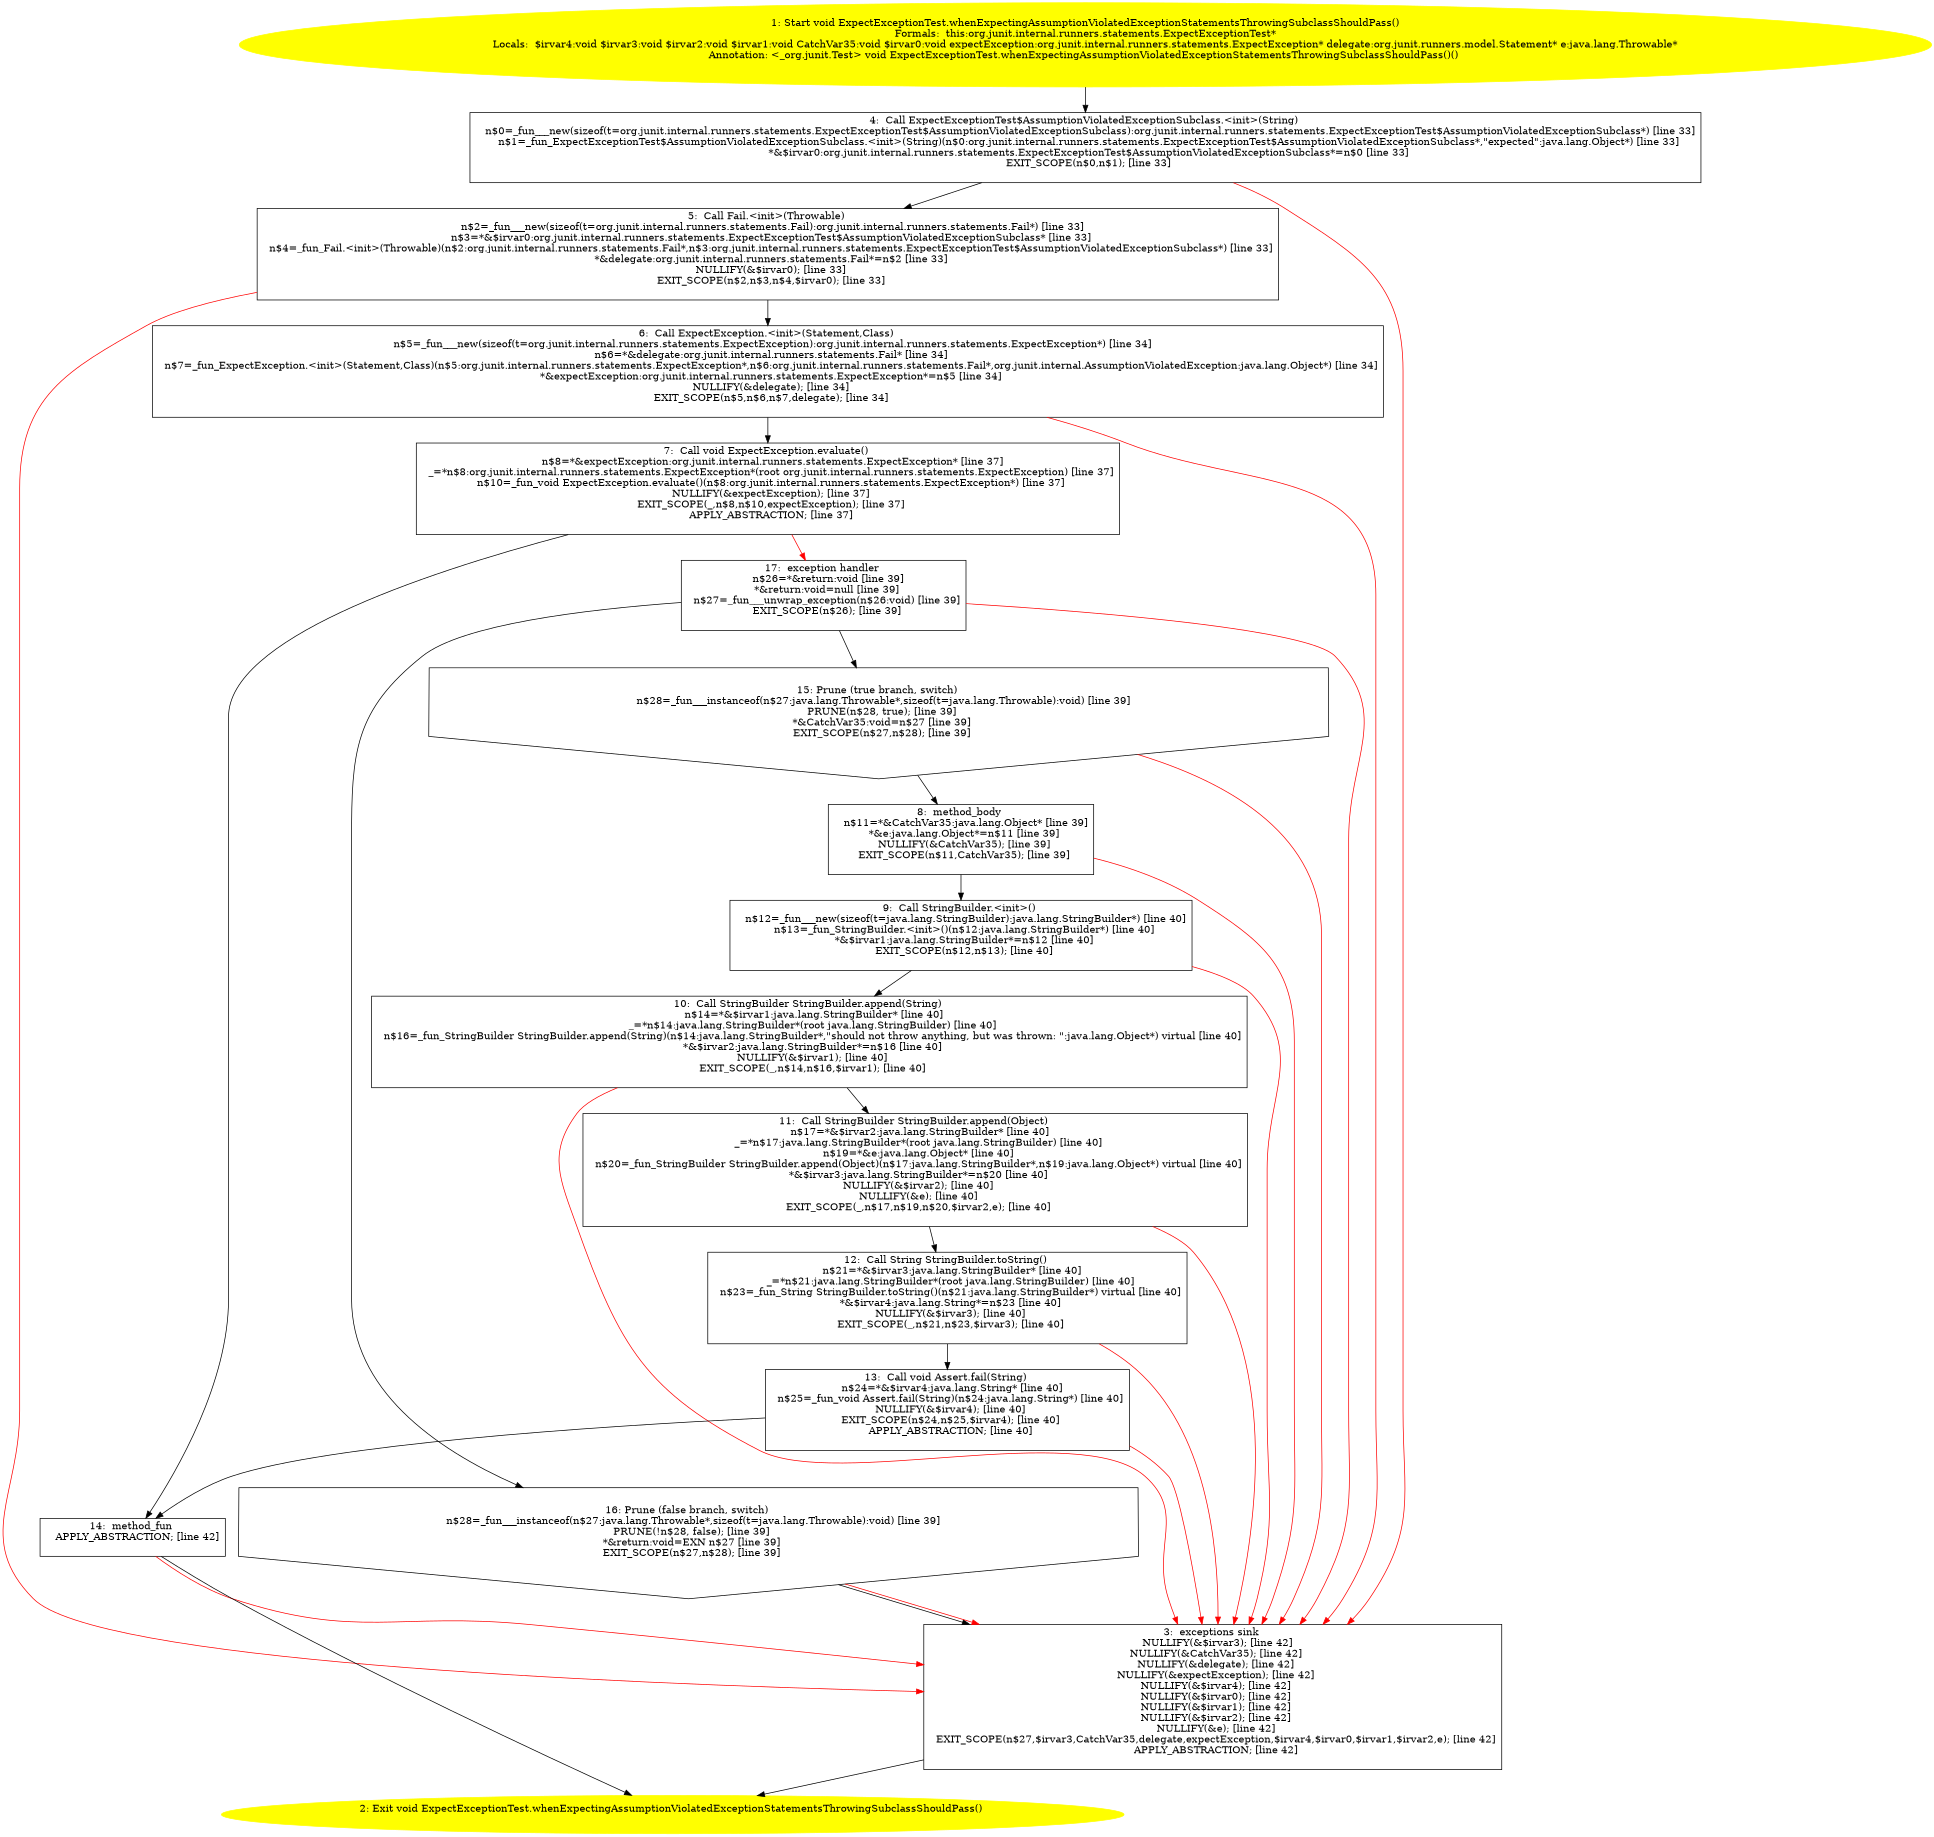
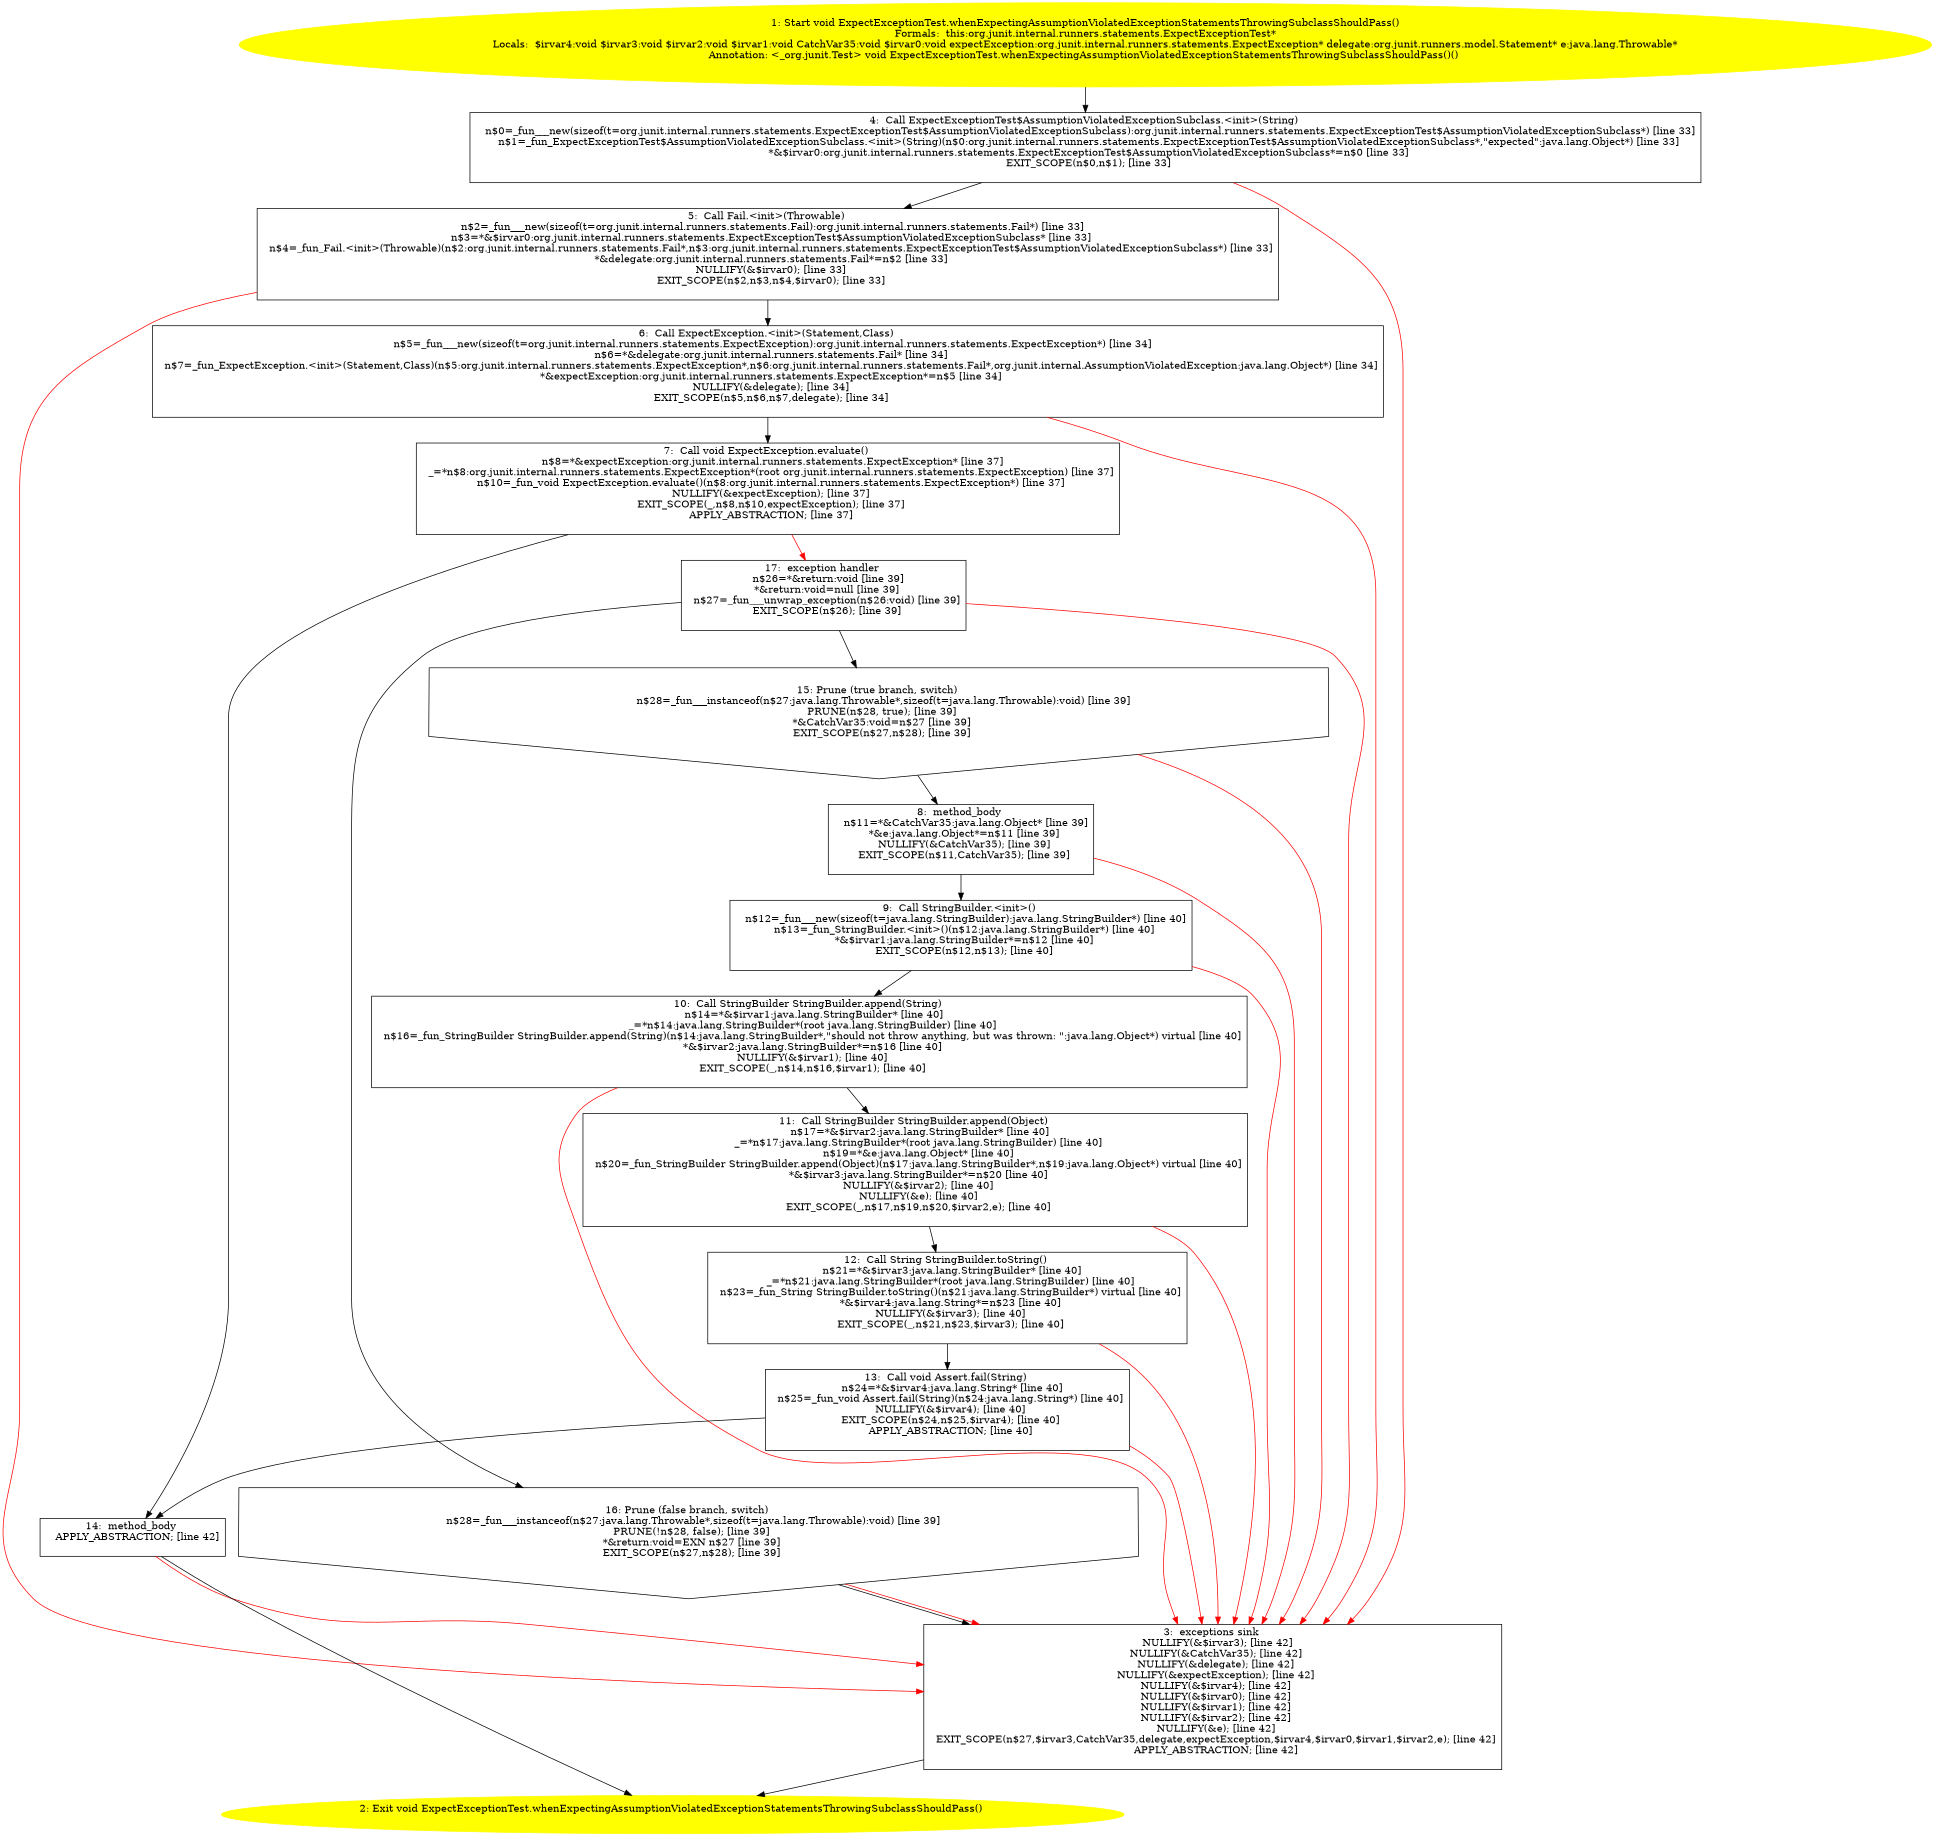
node "14:  method_fun APPLY_ABSTRACTION; [line 42]": label "14:  method_fun APPLY_ABSTRACTION; [line 42]" -> "14:  method_body APPLY_ABSTRACTION; [line 42]"
